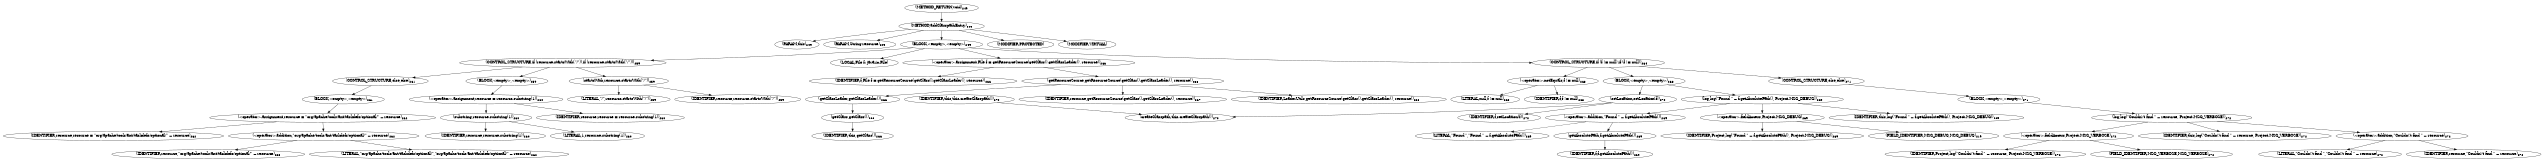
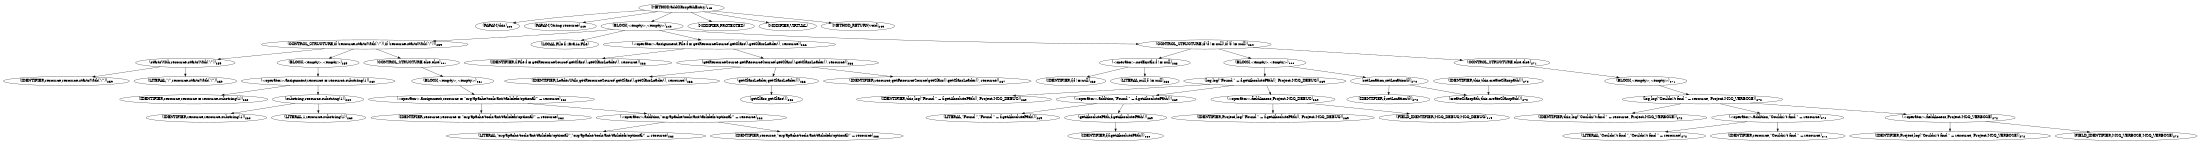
edge "(METHOD_RETURN,void)" -> "(METHOD,addClasspathEntry)": reversed
node "(IDENTIFIER,this,getClass())": removed
